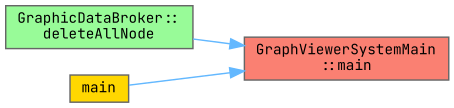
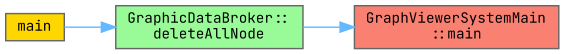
edge "main" -> "GraphViewerSystemMain ::main": now "main" -> "GraphicDataBroker:: deleteAllNode"
